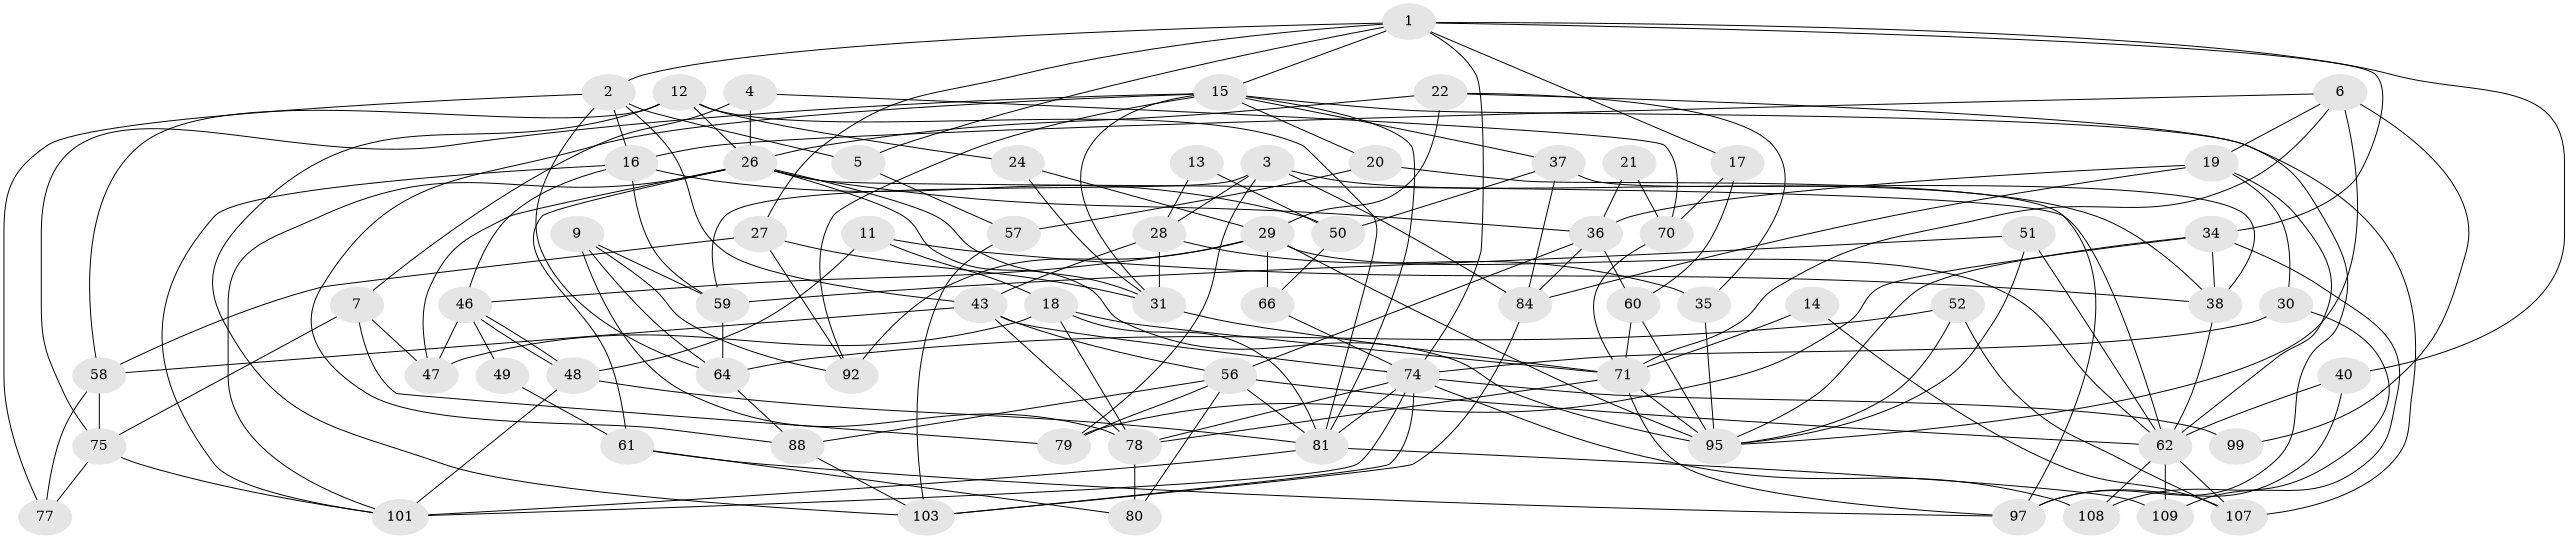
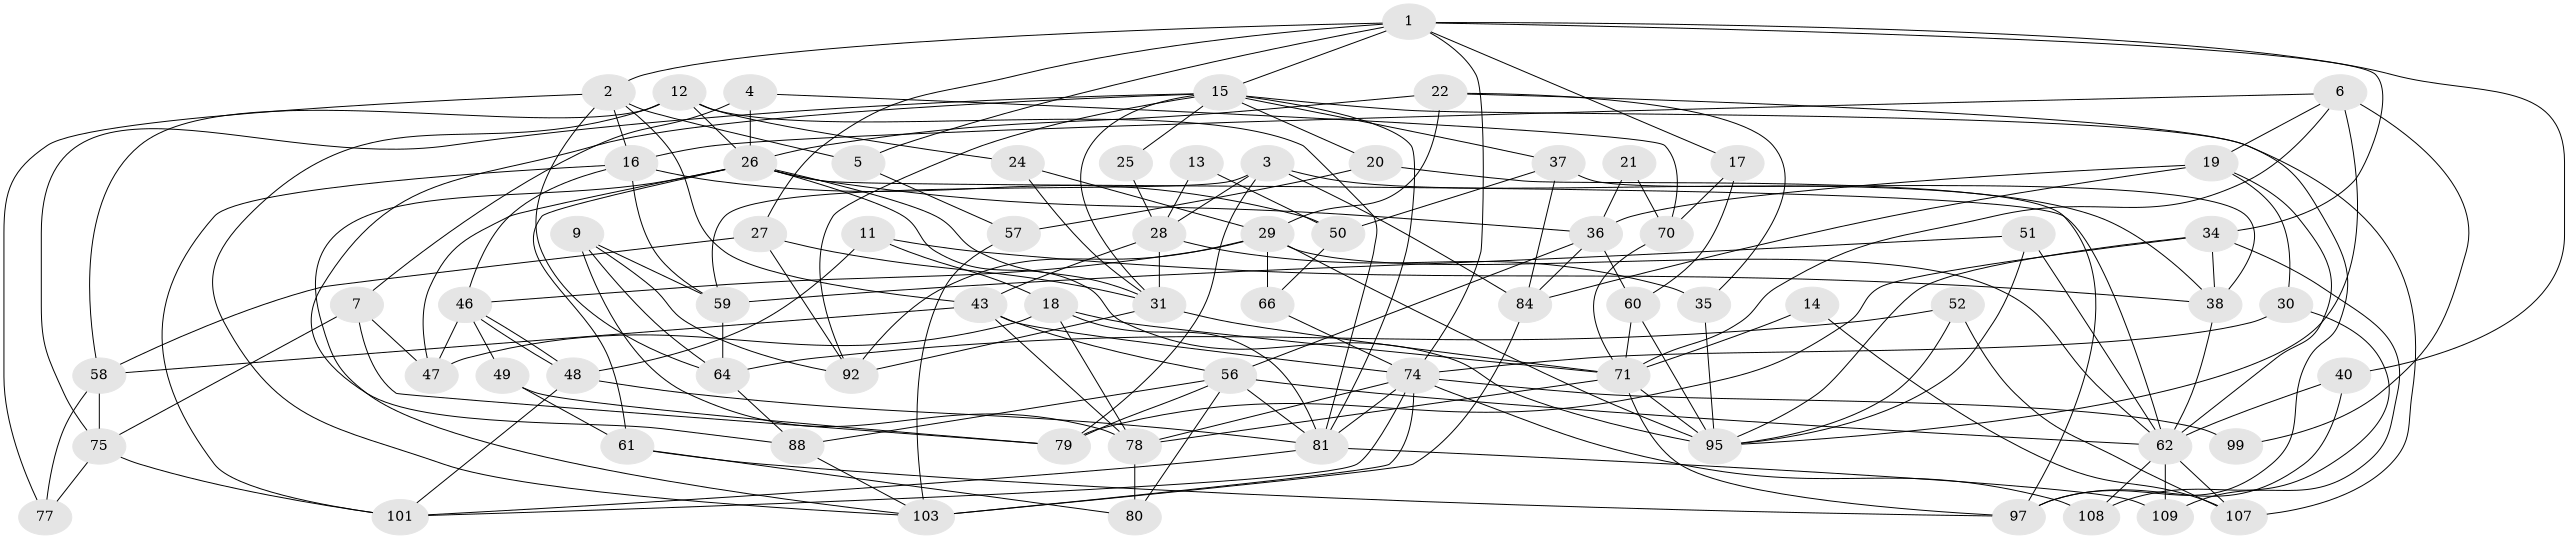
node "25": added
edge "26" -- "101": now "26" -- "103"
edge "31" -- "92": added
edge "49" -- "79": added
